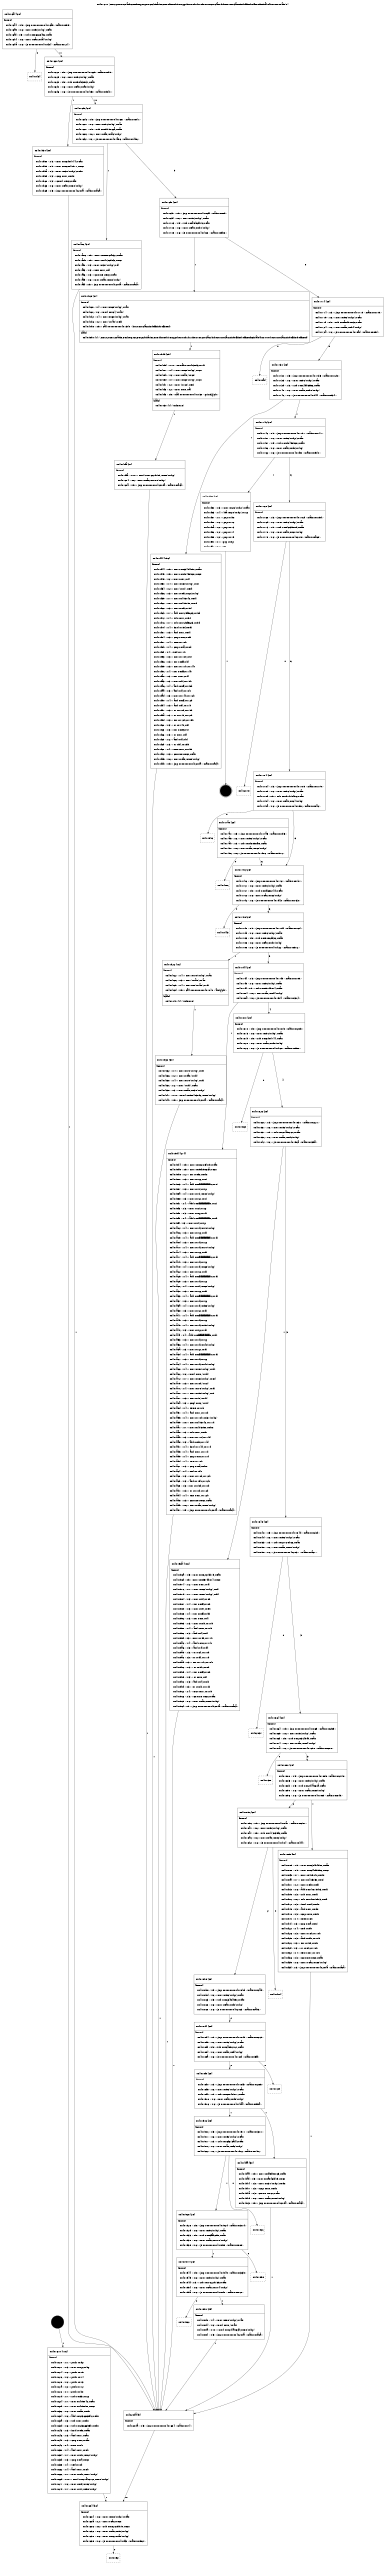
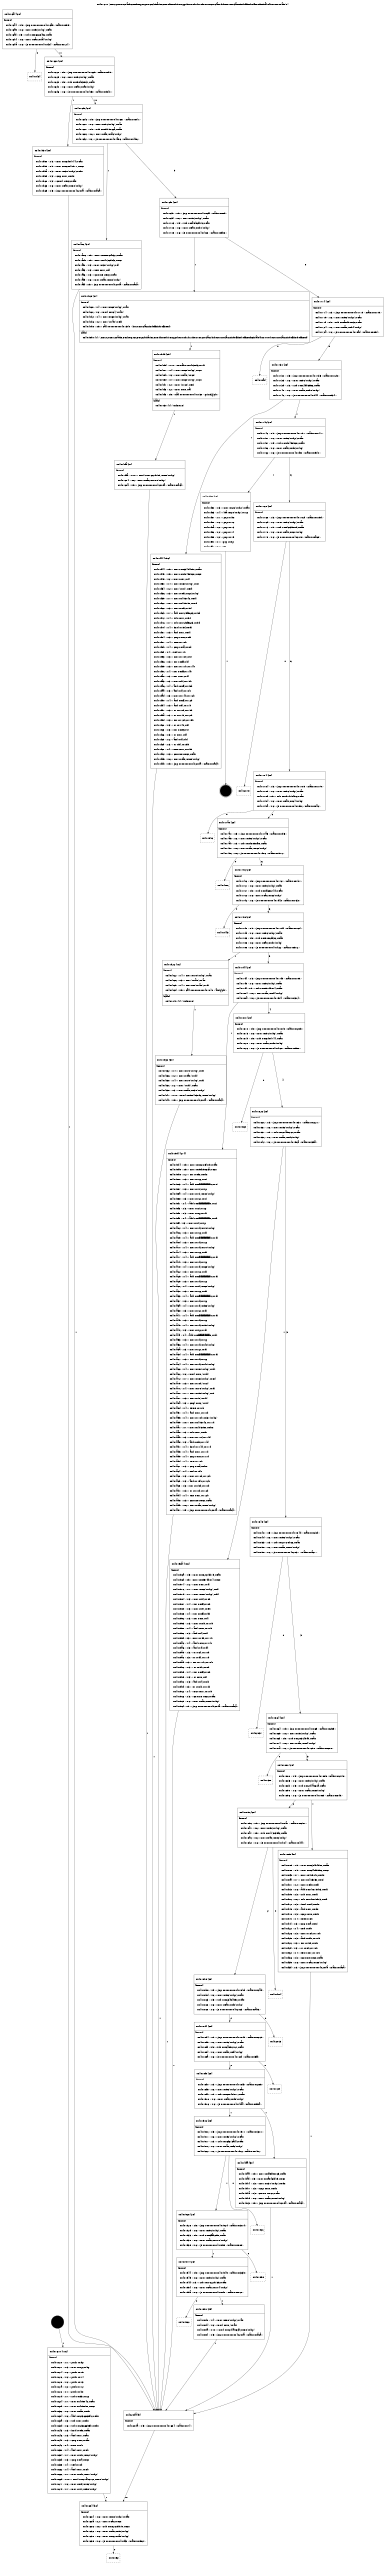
edge "0x401784 [28]" -> "0x4017bc [28]": now "0x401784 [28]" -> "0x4017a0 [28]"
node "0x4020c5": added
